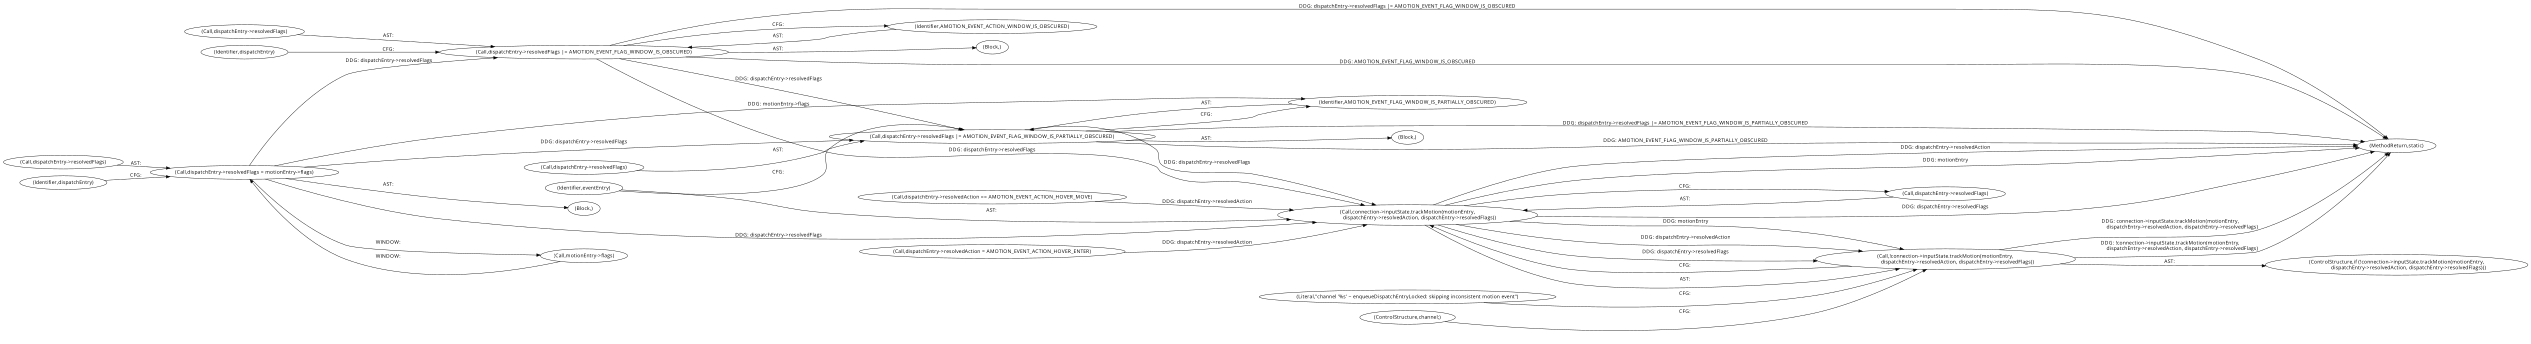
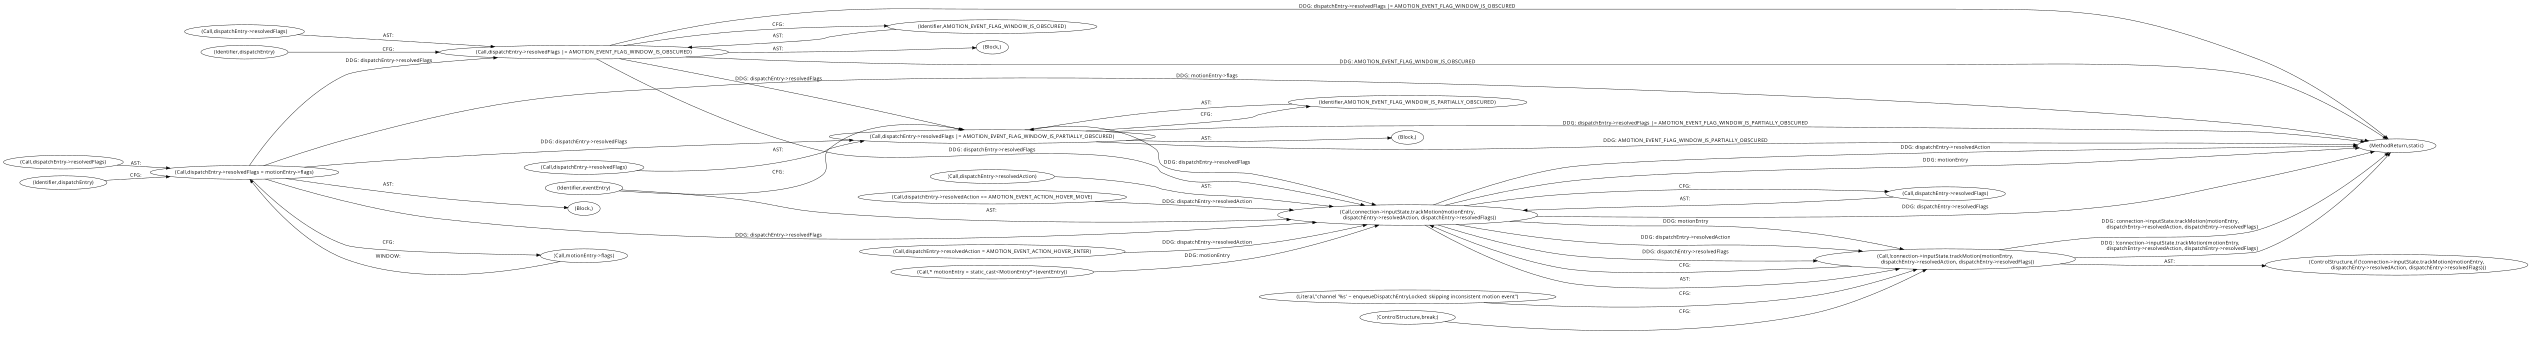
node "(Identifier,AMOTION_EVENT_ACTION_WINDOW_IS_OBSCURED)": label "(Identifier,AMOTION_EVENT_ACTION_WINDOW_IS_OBSCURED)" -> "(Identifier,AMOTION_EVENT_FLAG_WINDOW_IS_OBSCURED)"
edge "(Call,dispatchEntry->resolvedFlags = motionEntry->flags)" -> "(Identifier,AMOTION_EVENT_FLAG_WINDOW_IS_PARTIALLY_OBSCURED)": now "(Call,dispatchEntry->resolvedFlags = motionEntry->flags)" -> "(MethodReturn,static)"
node "(Call,dispatchEntry->resolvedAction)": added
edge "(Call,dispatchEntry->resolvedFlags = motionEntry->flags)" -> "(Call,motionEntry->flags)": label "WINDOW: " -> "CFG: "
node "(Call,* motionEntry = static_cast<MotionEntry*>(eventEntry))": added
node "(ControlStructure,channel;)": label "(ControlStructure,channel;)" -> "(ControlStructure,break;)"
